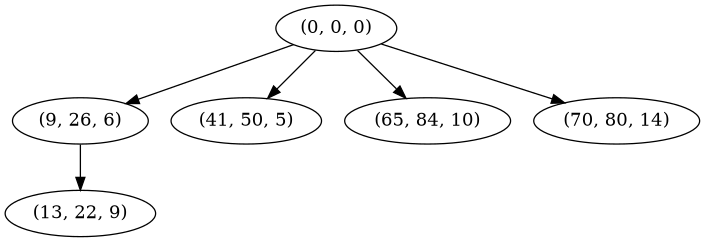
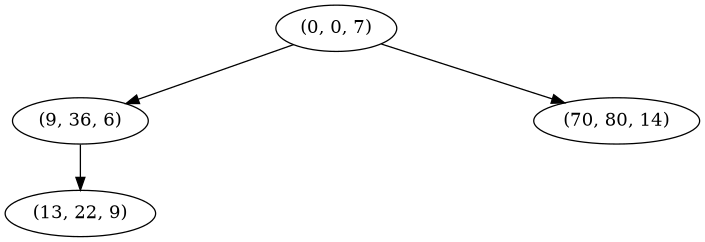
node "(0, 0, 0)": label "(0, 0, 0)" -> "(0, 0, 7)"
node "(9, 26, 6)": label "(9, 26, 6)" -> "(9, 36, 6)"
node "(41, 50, 5)": removed
node "(65, 84, 10)": removed
